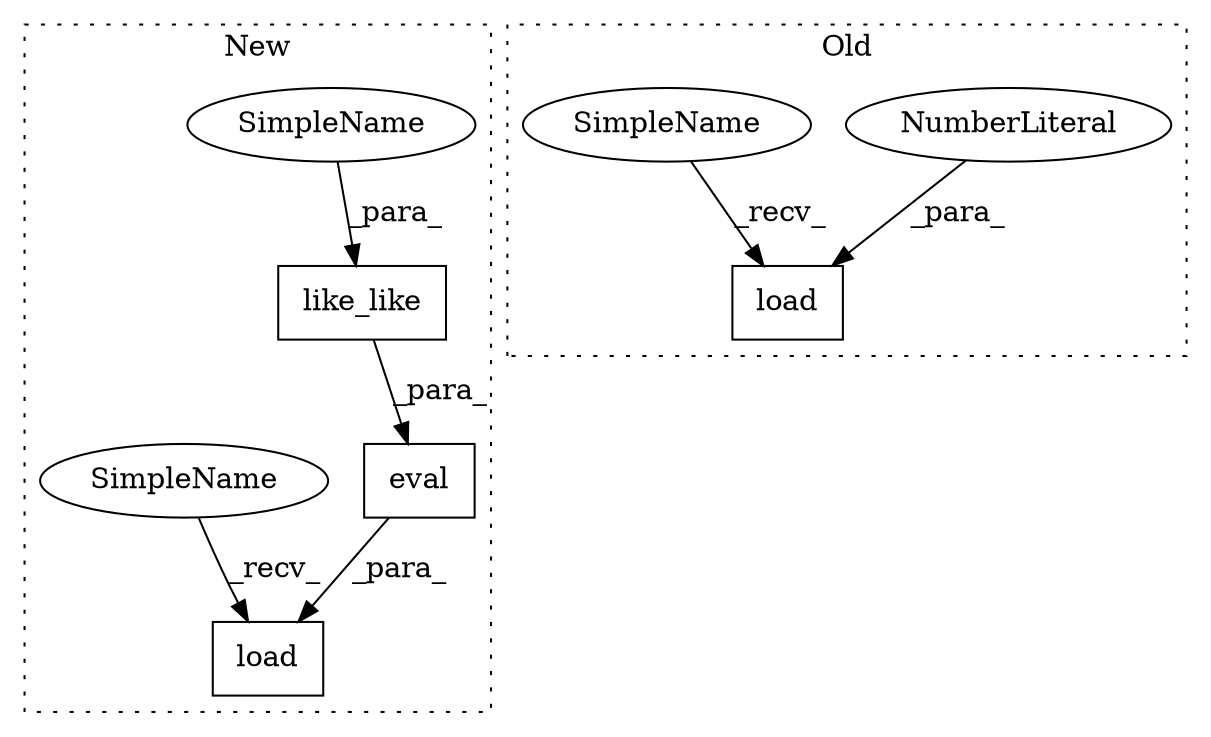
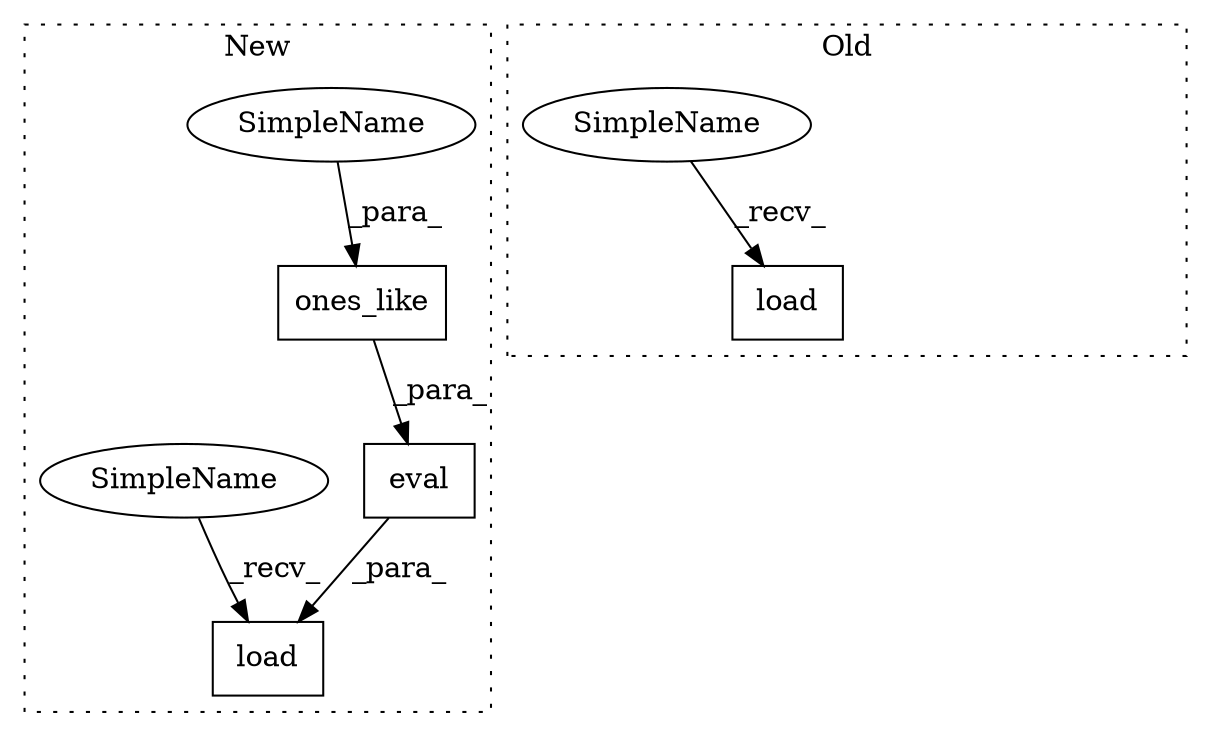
node "NumberLiteral": removed
node "like_like": label "like_like" -> "ones_like"
